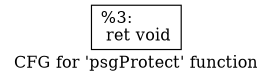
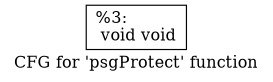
node "%3:": text "ret void" -> "void void"
